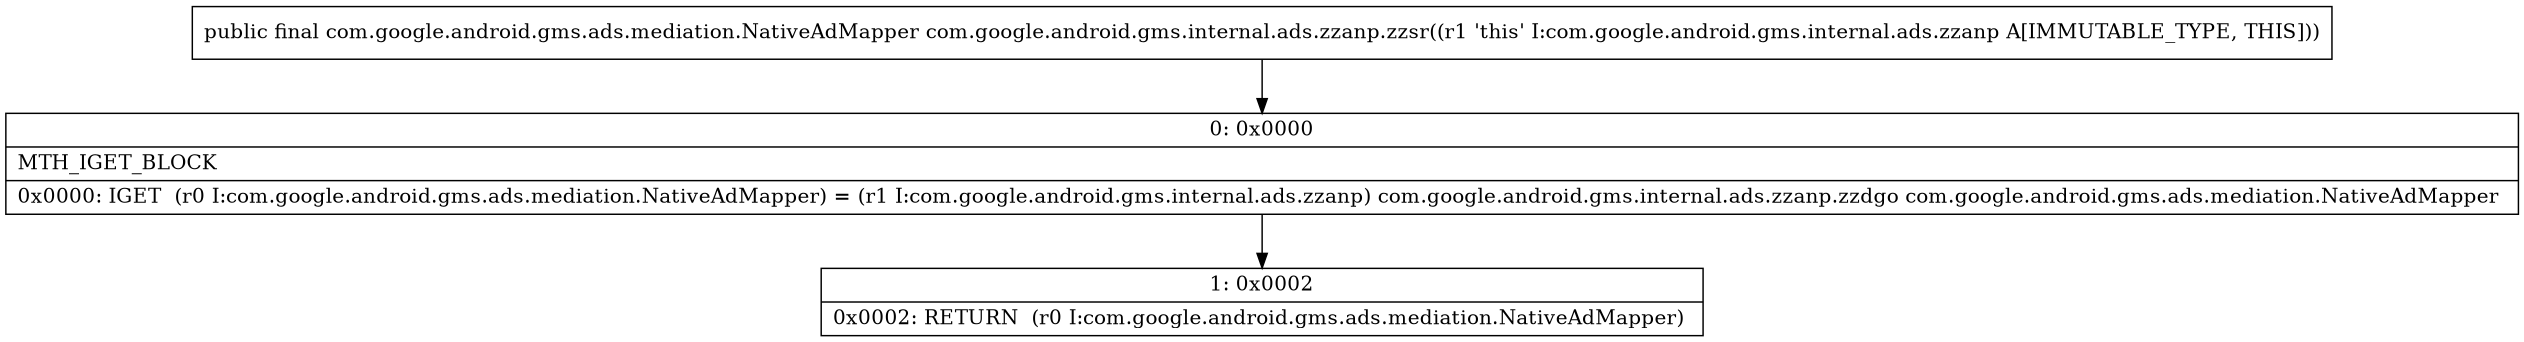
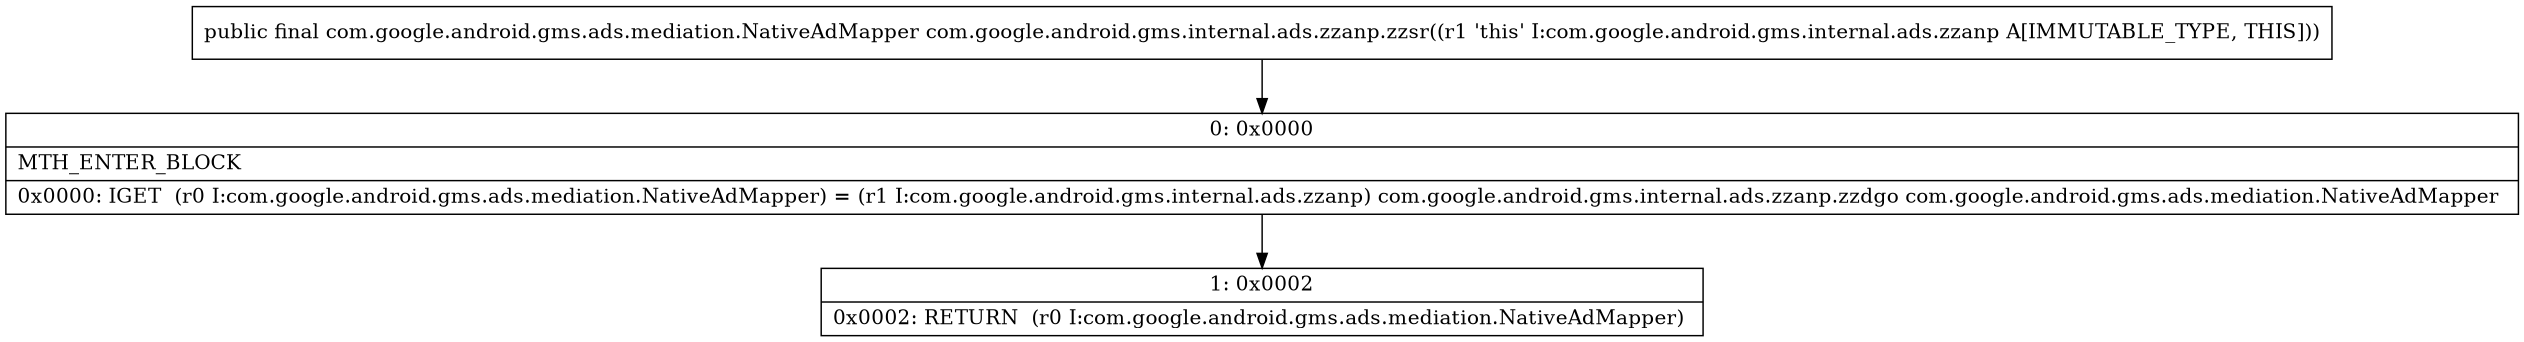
node "0: 0x0000": text "MTH_IGET_BLOCK" -> "MTH_ENTER_BLOCK"
